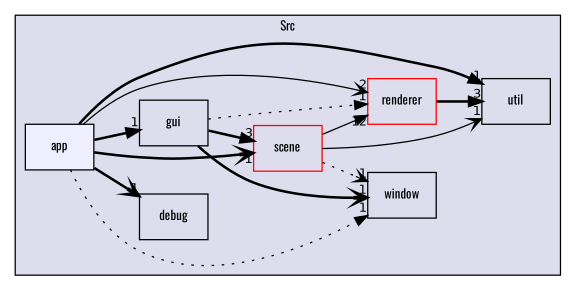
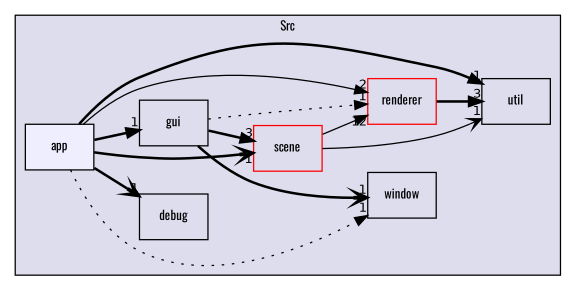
edge "app" -> "renderer": arrowhead vee -> normal
edge "scene" -> "window": removed
